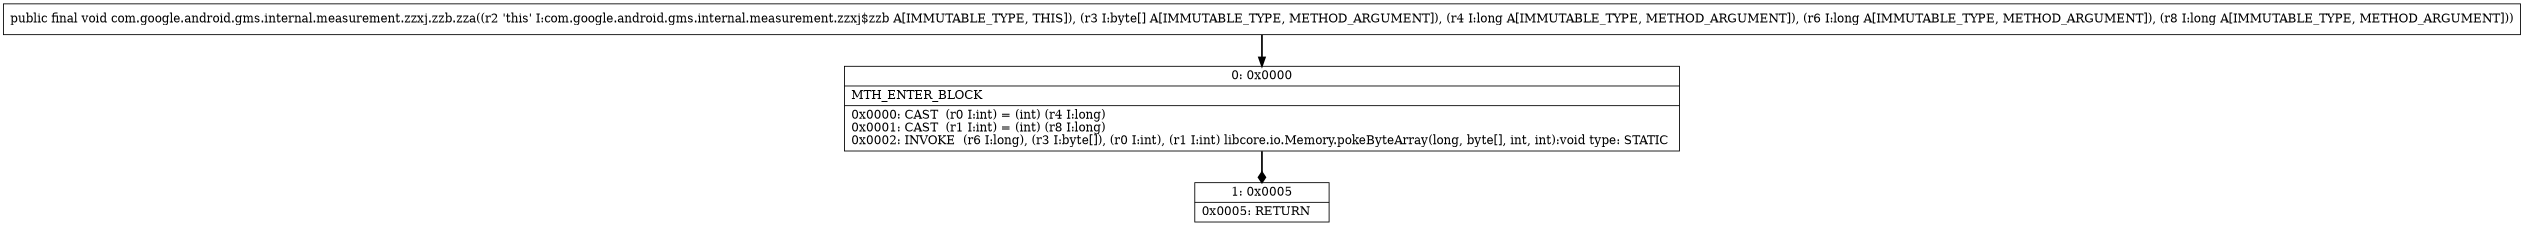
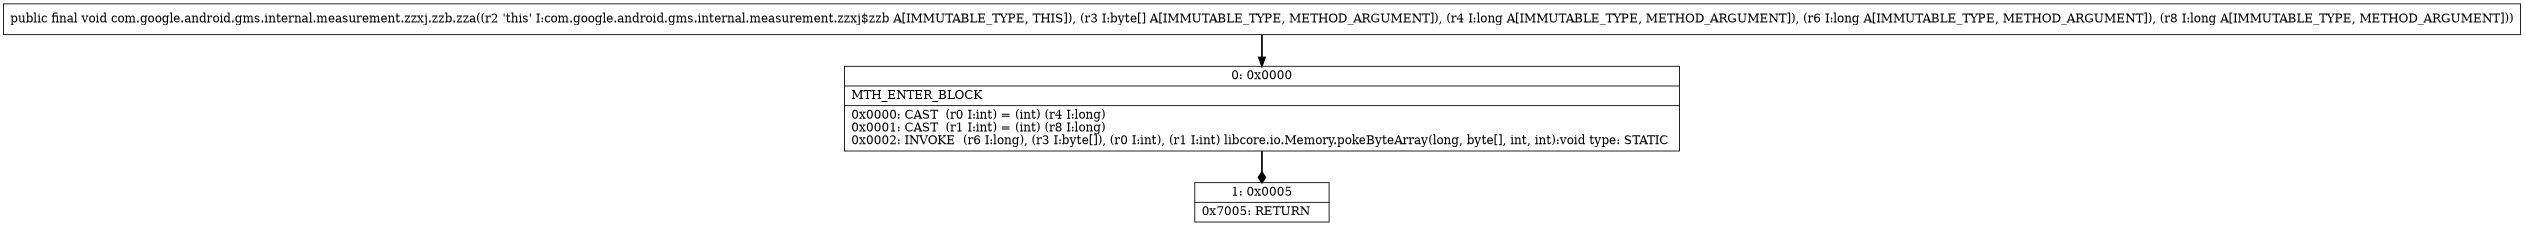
node "1: 0x0005": text "0x0005: RETURN" -> "0x7005: RETURN"
